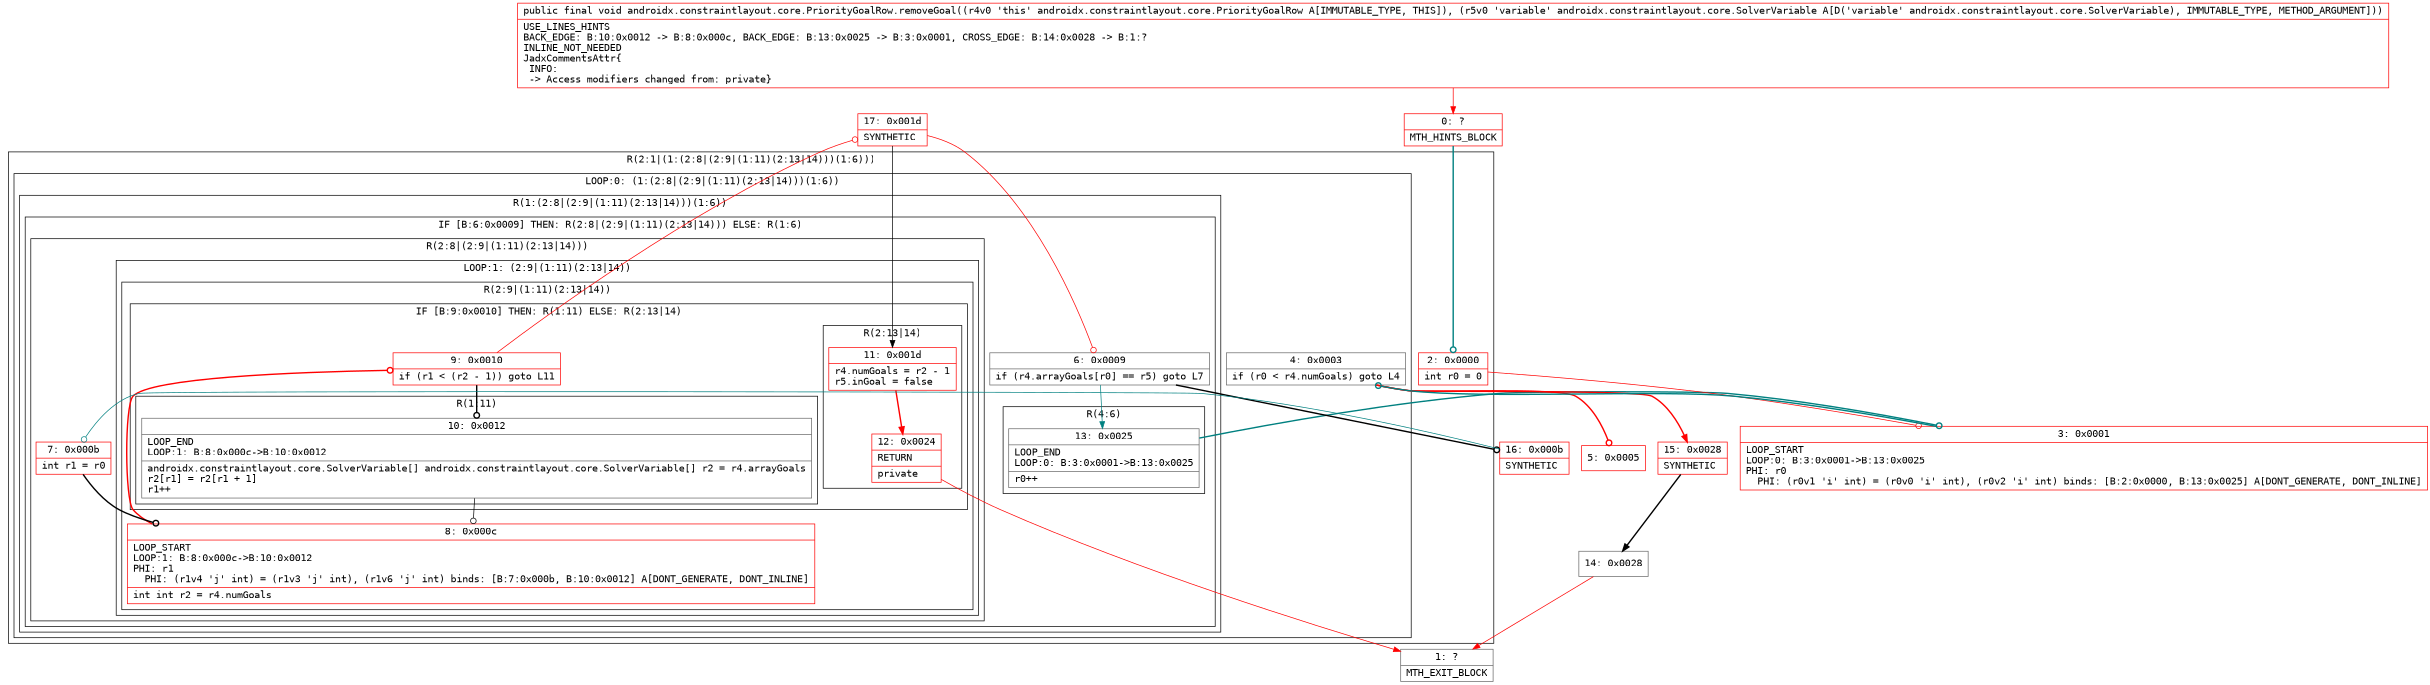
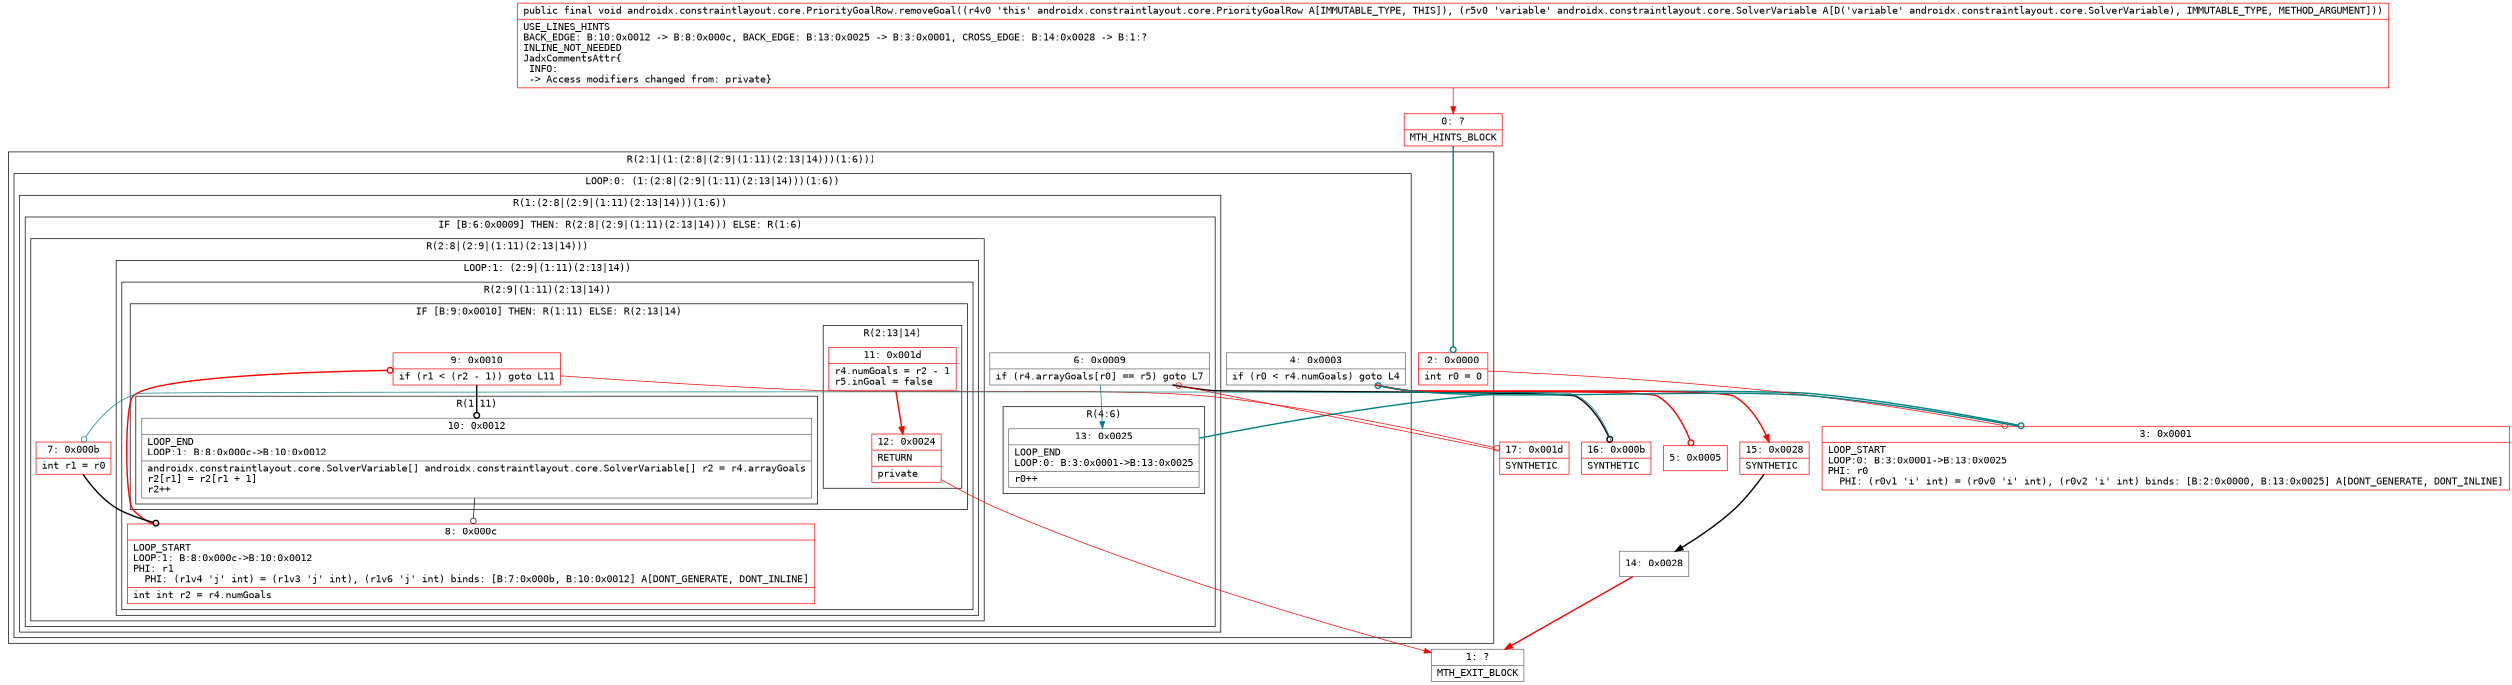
edge "17: 0x001d" -> "11: 0x001d": removed
node "10: 0x0012": text "r1++" -> "r2++"
edge "14: 0x0028" -> "1: ?": style solid -> bold
